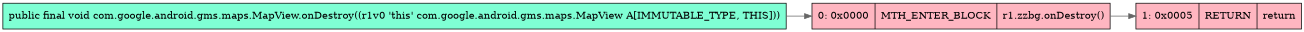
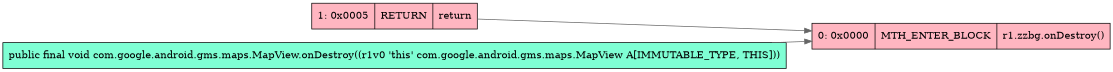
edge "0: 0x0000" -> "1: 0x0005": reversed
